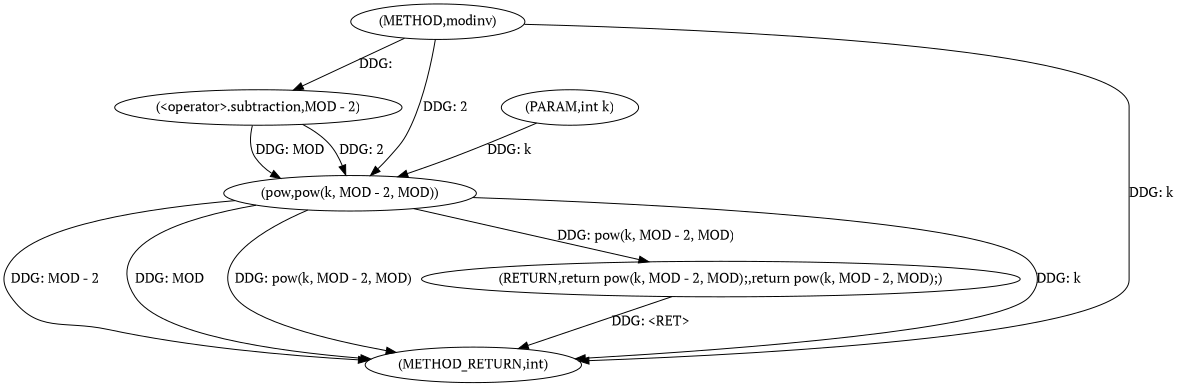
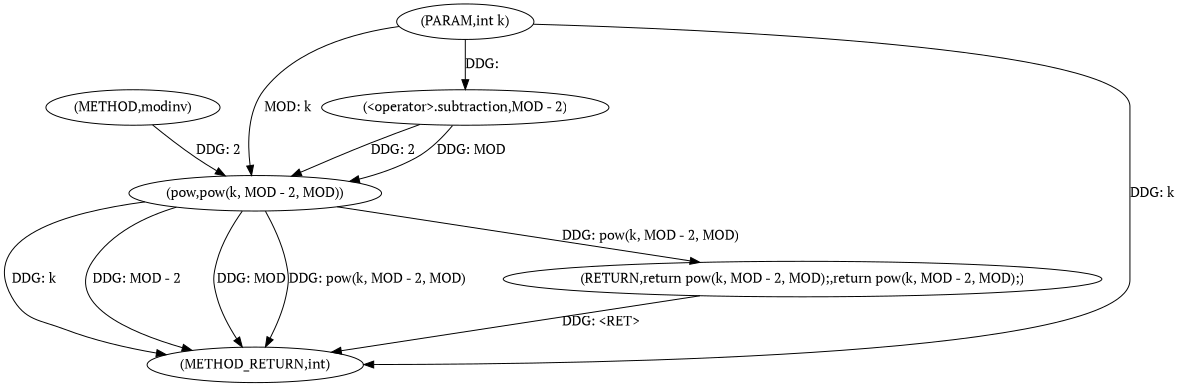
edge "(METHOD,modinv)" -> "(<operator>.subtraction,MOD - 2)": now "(PARAM,int k)" -> "(<operator>.subtraction,MOD - 2)"
edge "(PARAM,int k)" -> "(pow,pow(k, MOD - 2, MOD))": label "DDG: k" -> "MOD: k"
edge "(METHOD,modinv)" -> "(METHOD_RETURN,int)": now "(PARAM,int k)" -> "(METHOD_RETURN,int)"
